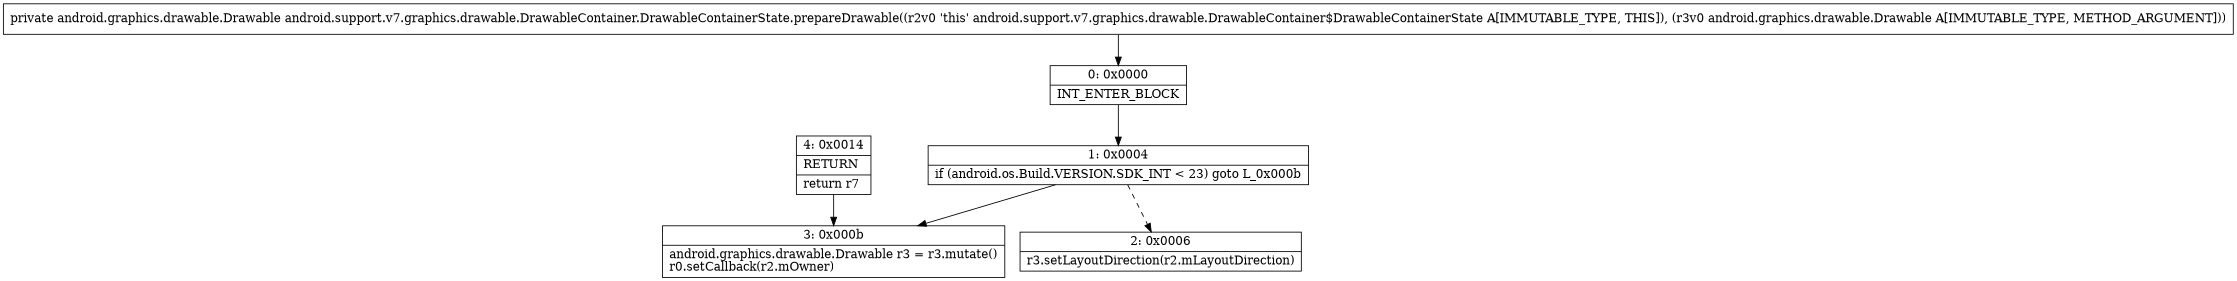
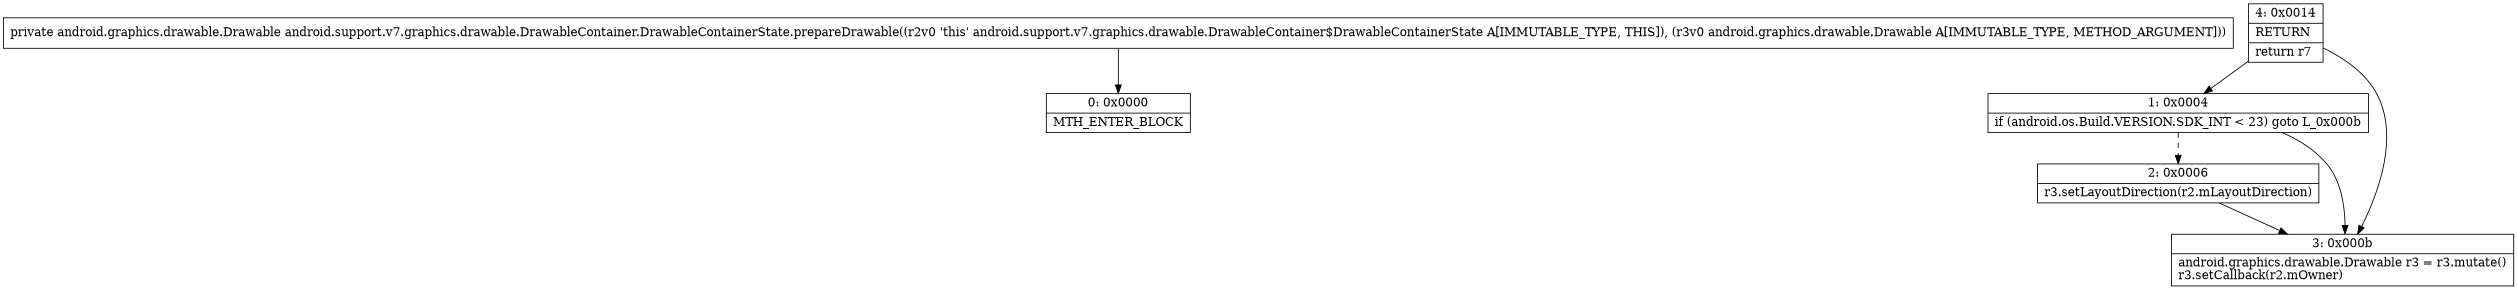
node "0: 0x0000": text "INT_ENTER_BLOCK" -> "MTH_ENTER_BLOCK"
edge "0: 0x0000" -> "1: 0x0004": now "4: 0x0014" -> "1: 0x0004"
edge "2: 0x0006" -> "3: 0x000b": added
node "3: 0x000b": text "r0.setCallback(r2.mOwner)" -> "r3.setCallback(r2.mOwner)"
